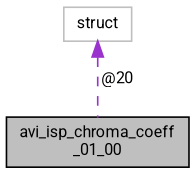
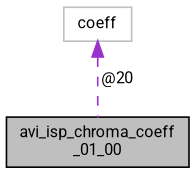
node "struct": label "struct" -> "coeff"
